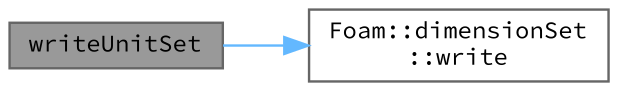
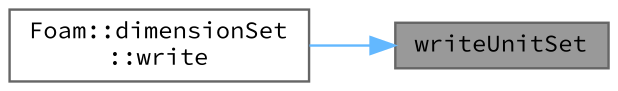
edge "writeUnitSet" -> "Foam::dimensionSet ::write": reversed
